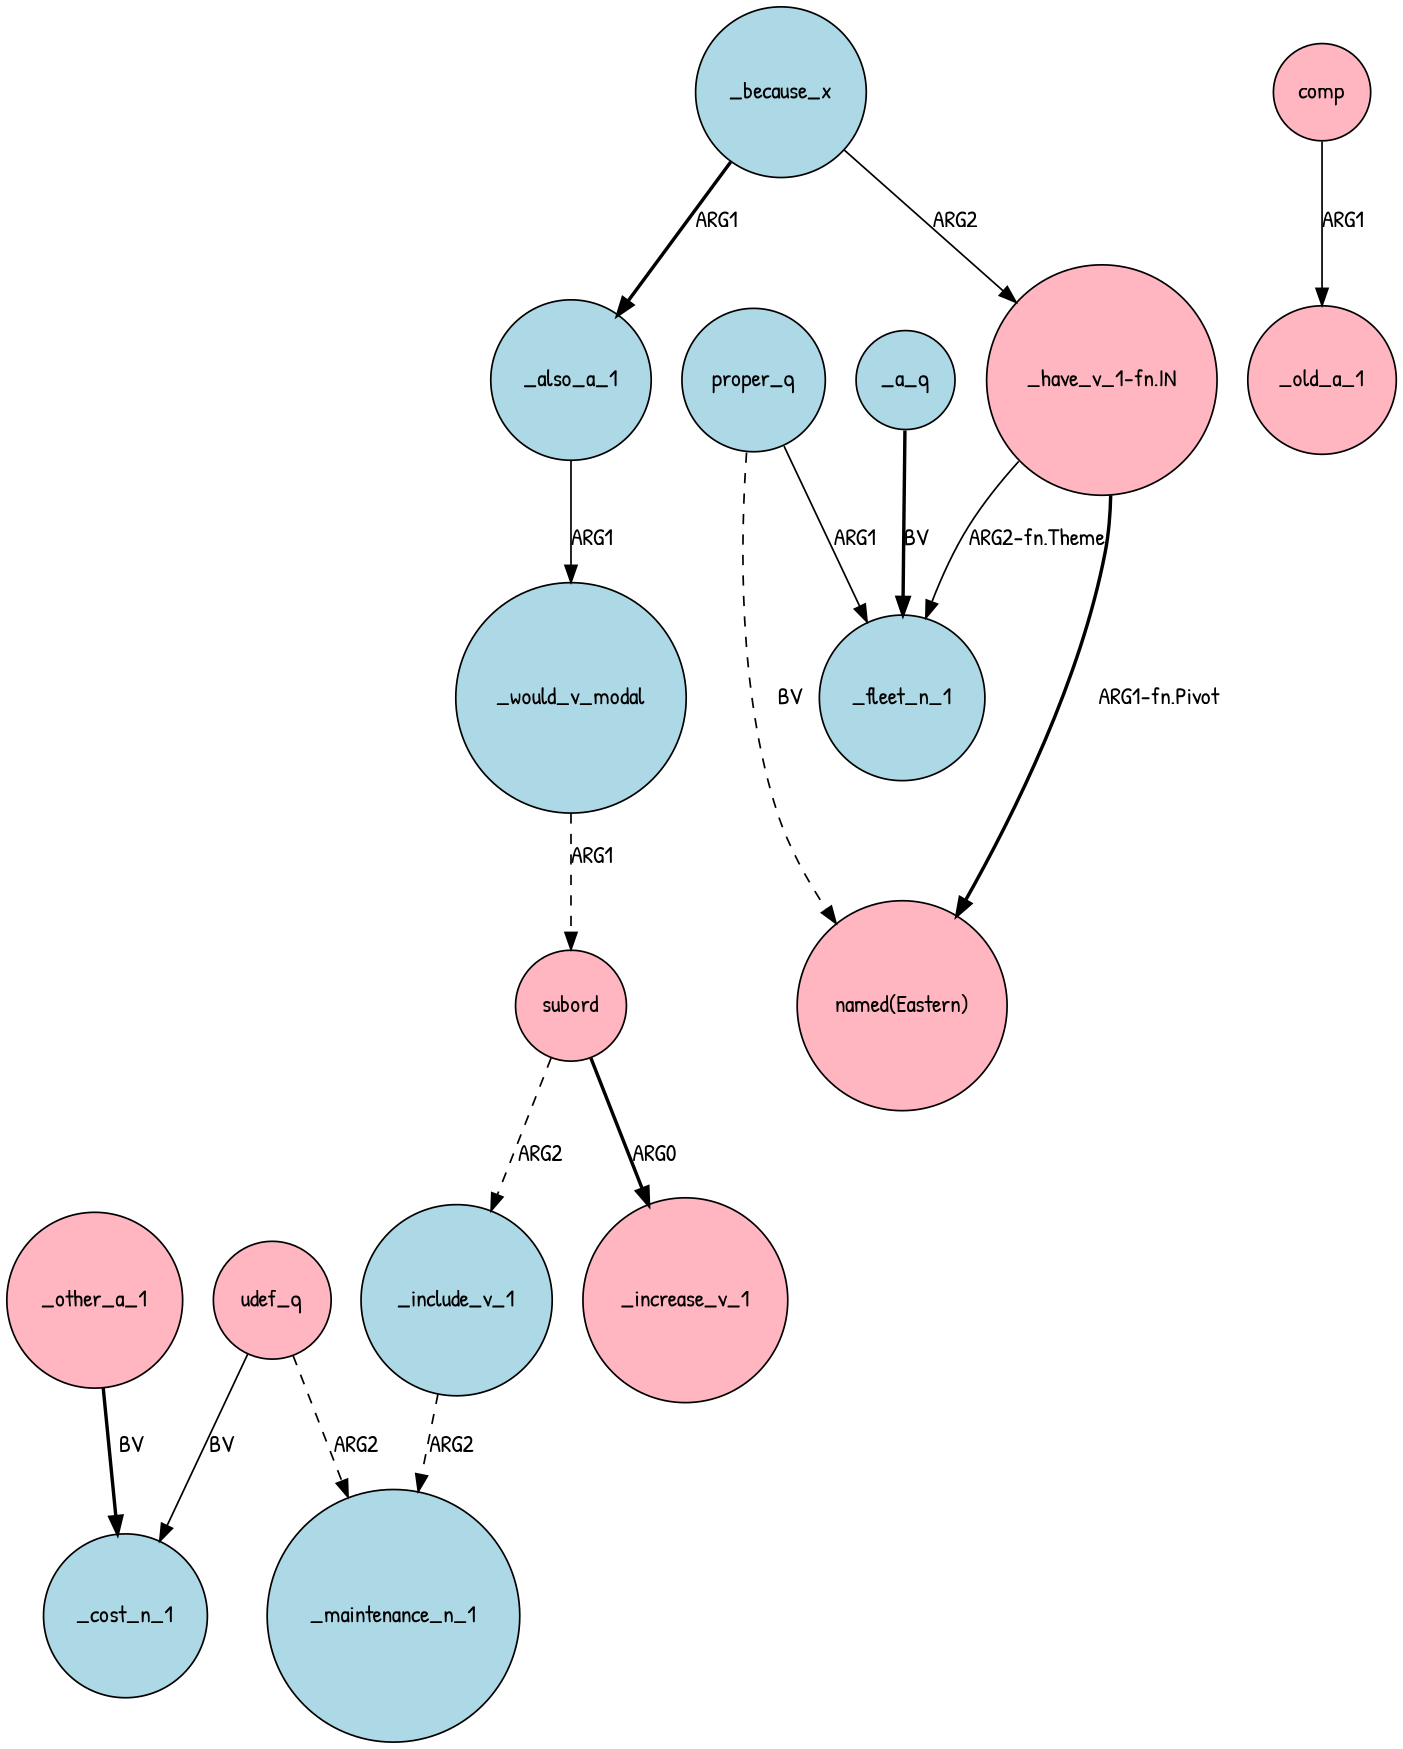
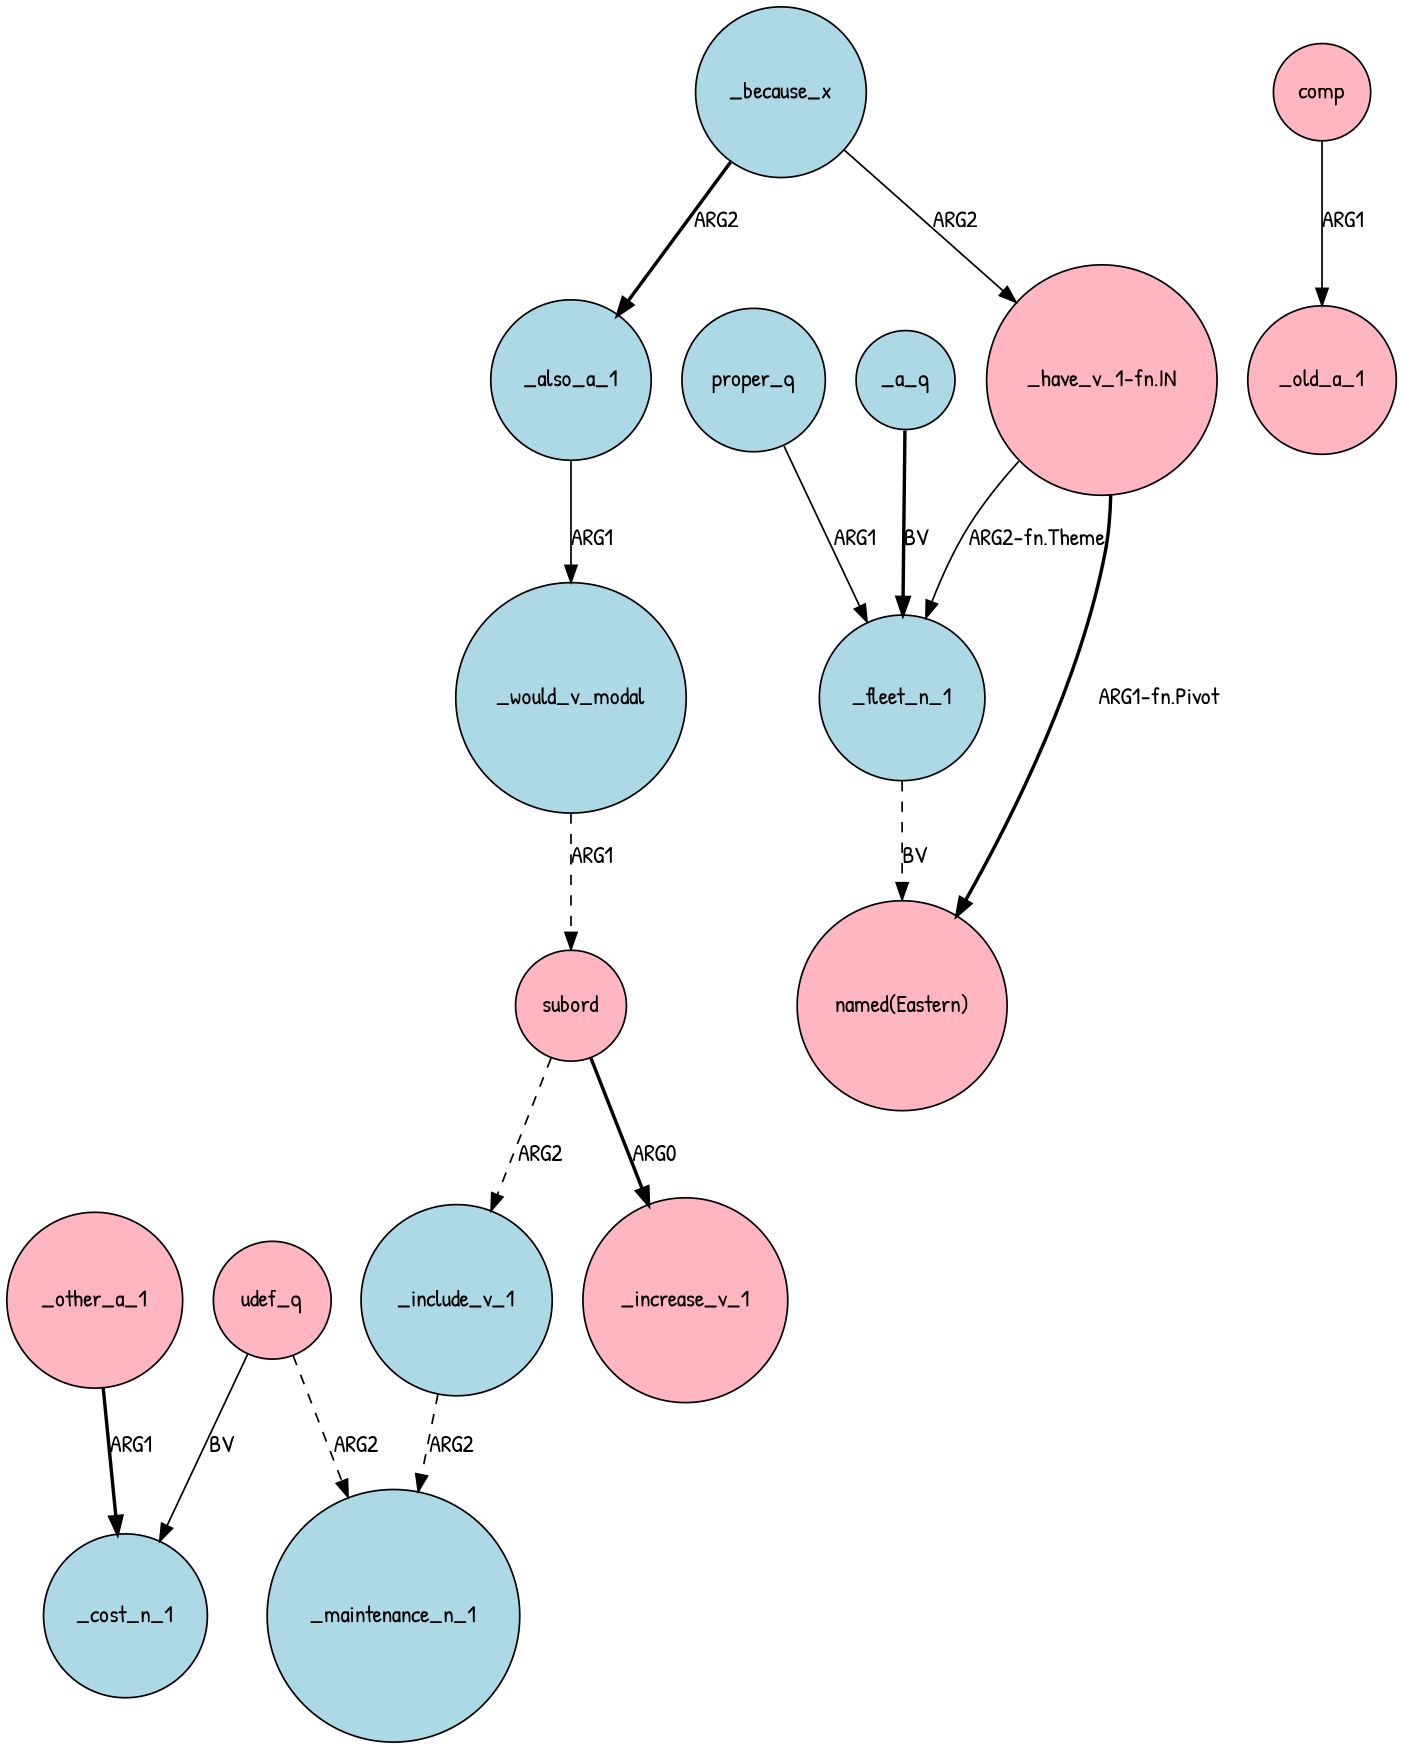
edge "_because_x" -> "_also_a_1": label "ARG1" -> "ARG2"
edge "proper_q" -> "named(Eastern)": now "_fleet_n_1" -> "named(Eastern)"
edge "_other_a_1" -> "_cost_n_1": label "BV" -> "ARG1"
